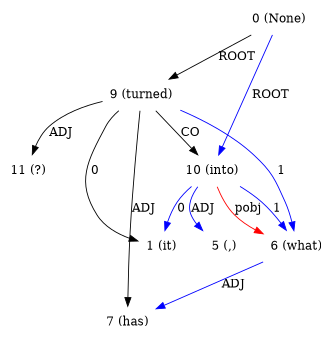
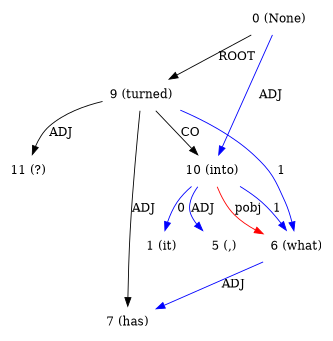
edge "0 (None)" -> "10 (into)": label "ROOT" -> "ADJ"
edge "9 (turned)" -> "1 (it)": removed, label "0"
